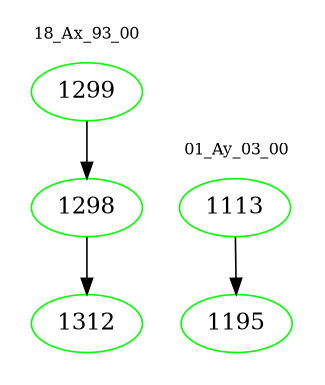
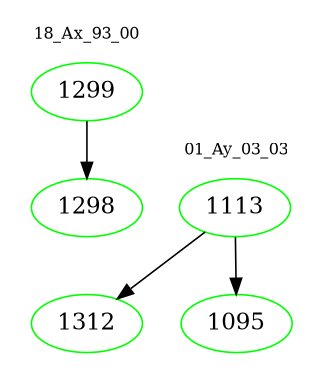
cluster "01_Ay_03_00": label "01_Ay_03_00" -> "01_Ay_03_03"
edge "1298" -> "1312": now "1113" -> "1312"
node "1195": label "1195" -> "1095"
